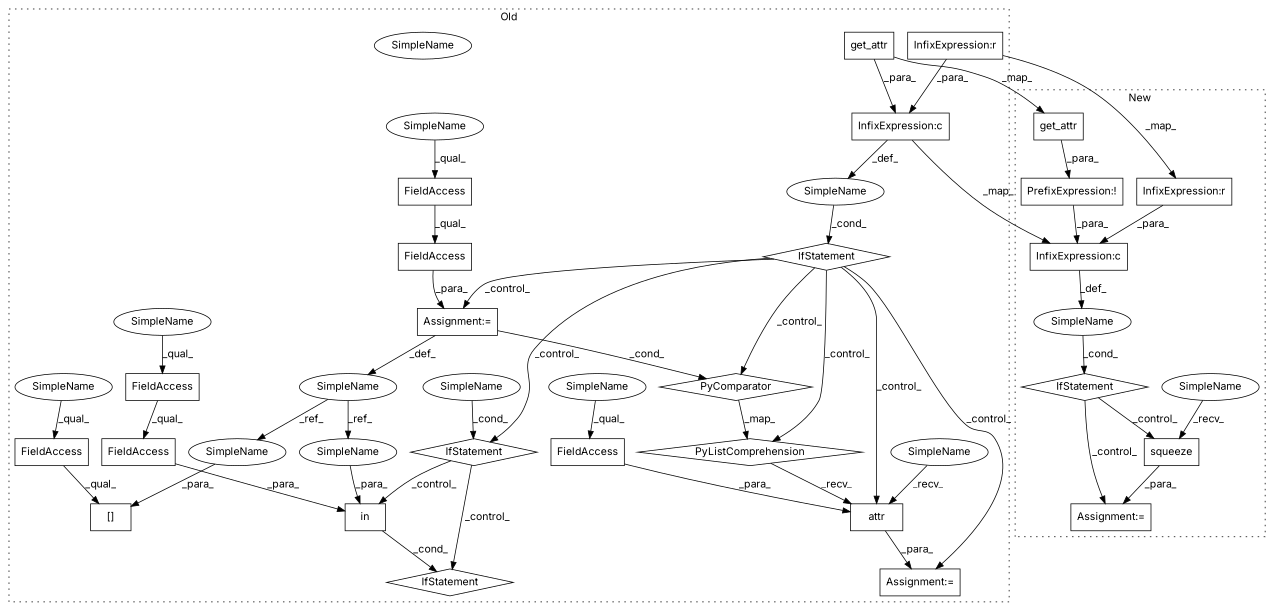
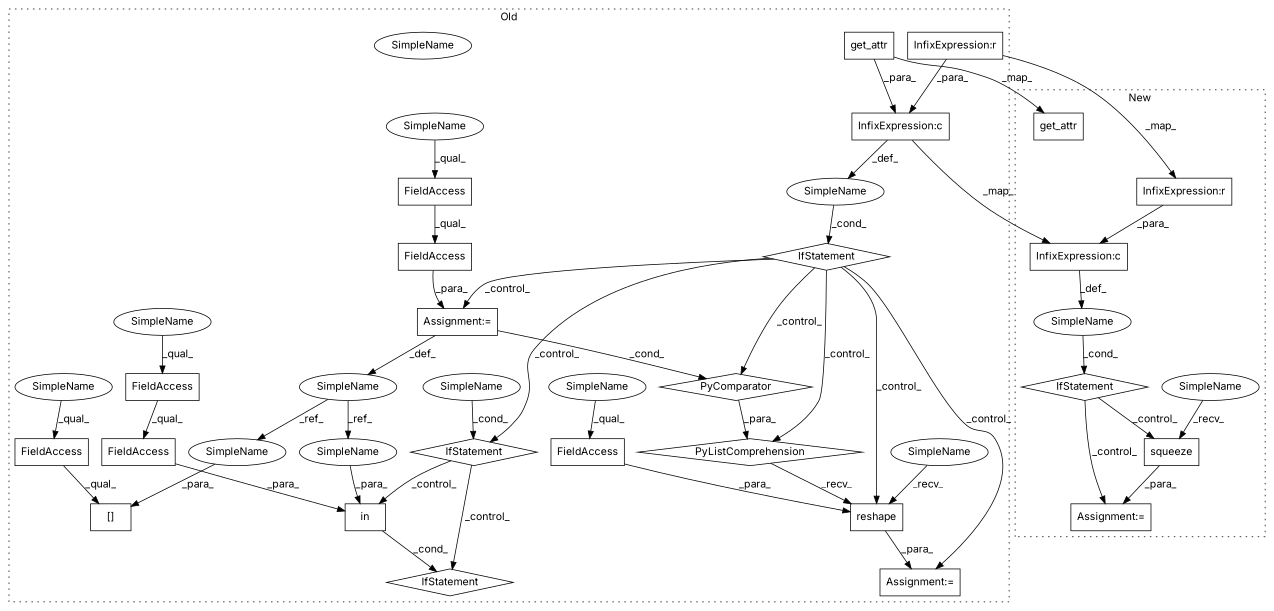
node "PrefixExpression:!": removed
edge "PyComparator" -> "PyListComprehension": label "_map_" -> "_para_"
node "attr": label "attr" -> "reshape"
